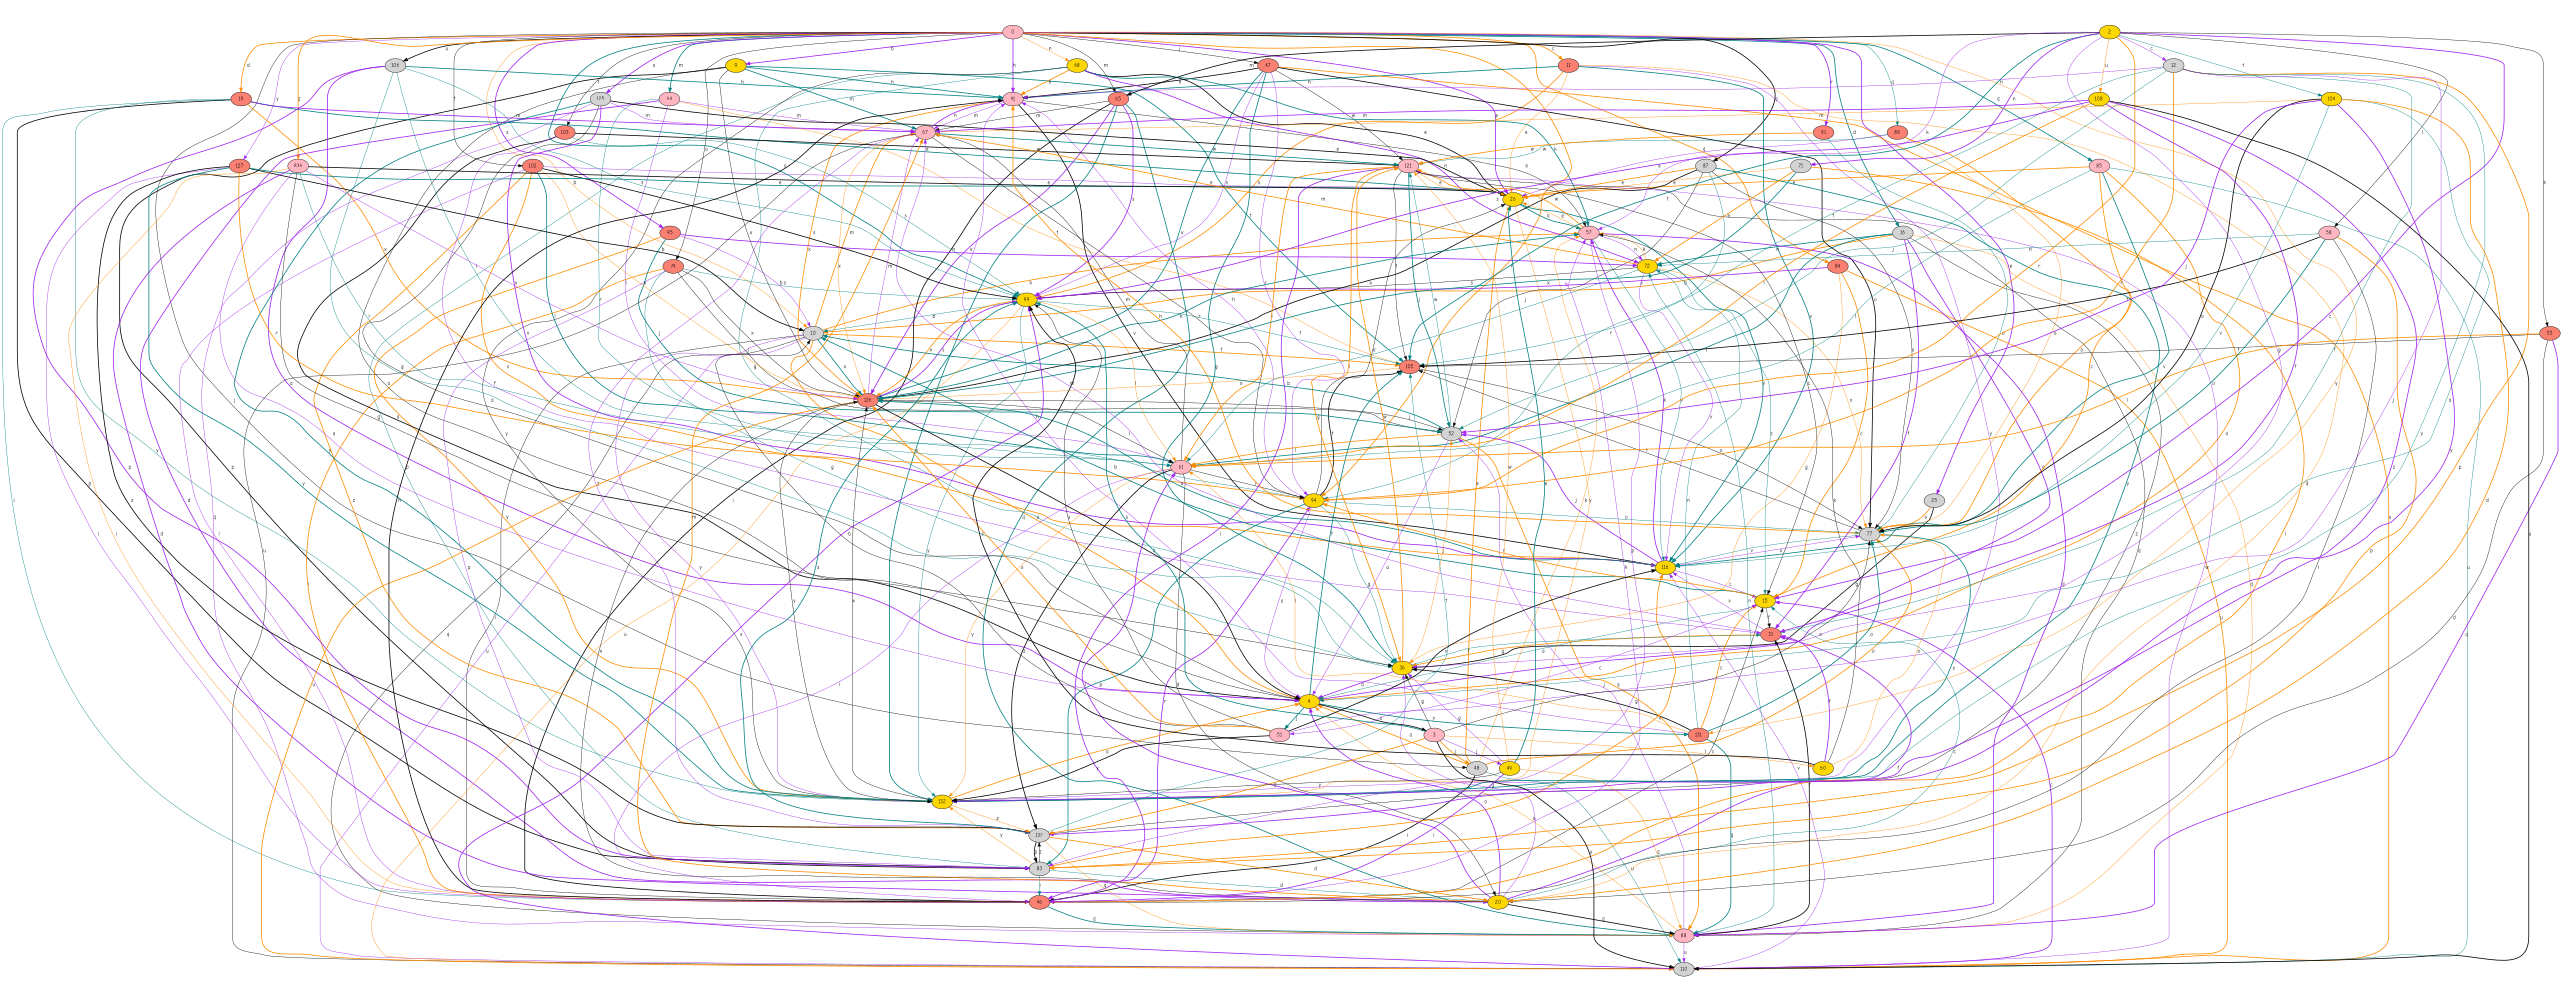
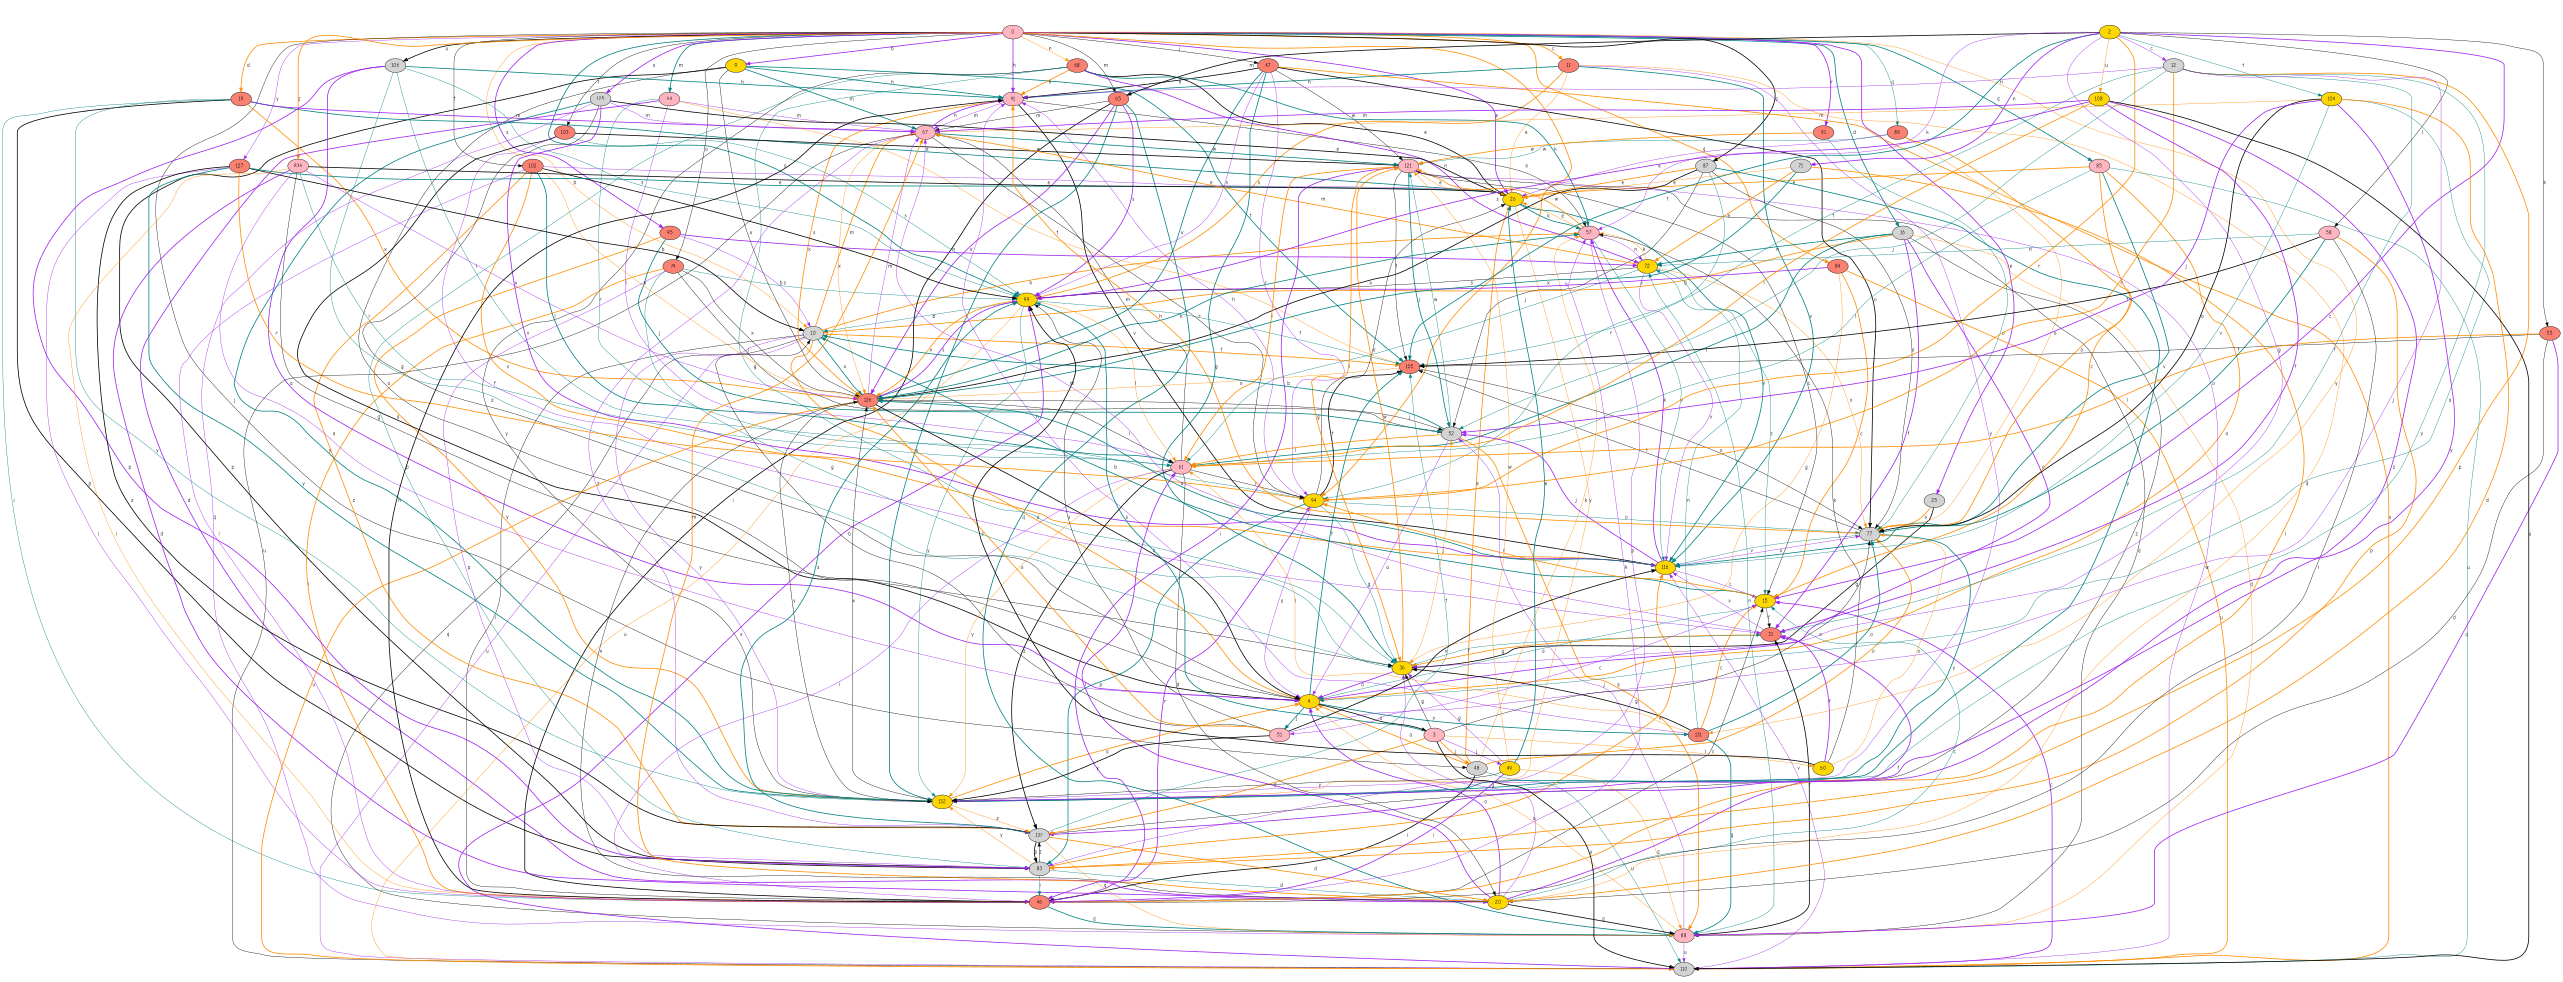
node "68": fillcolor gold -> salmon
edge "57" -> "88": removed, label "q"
